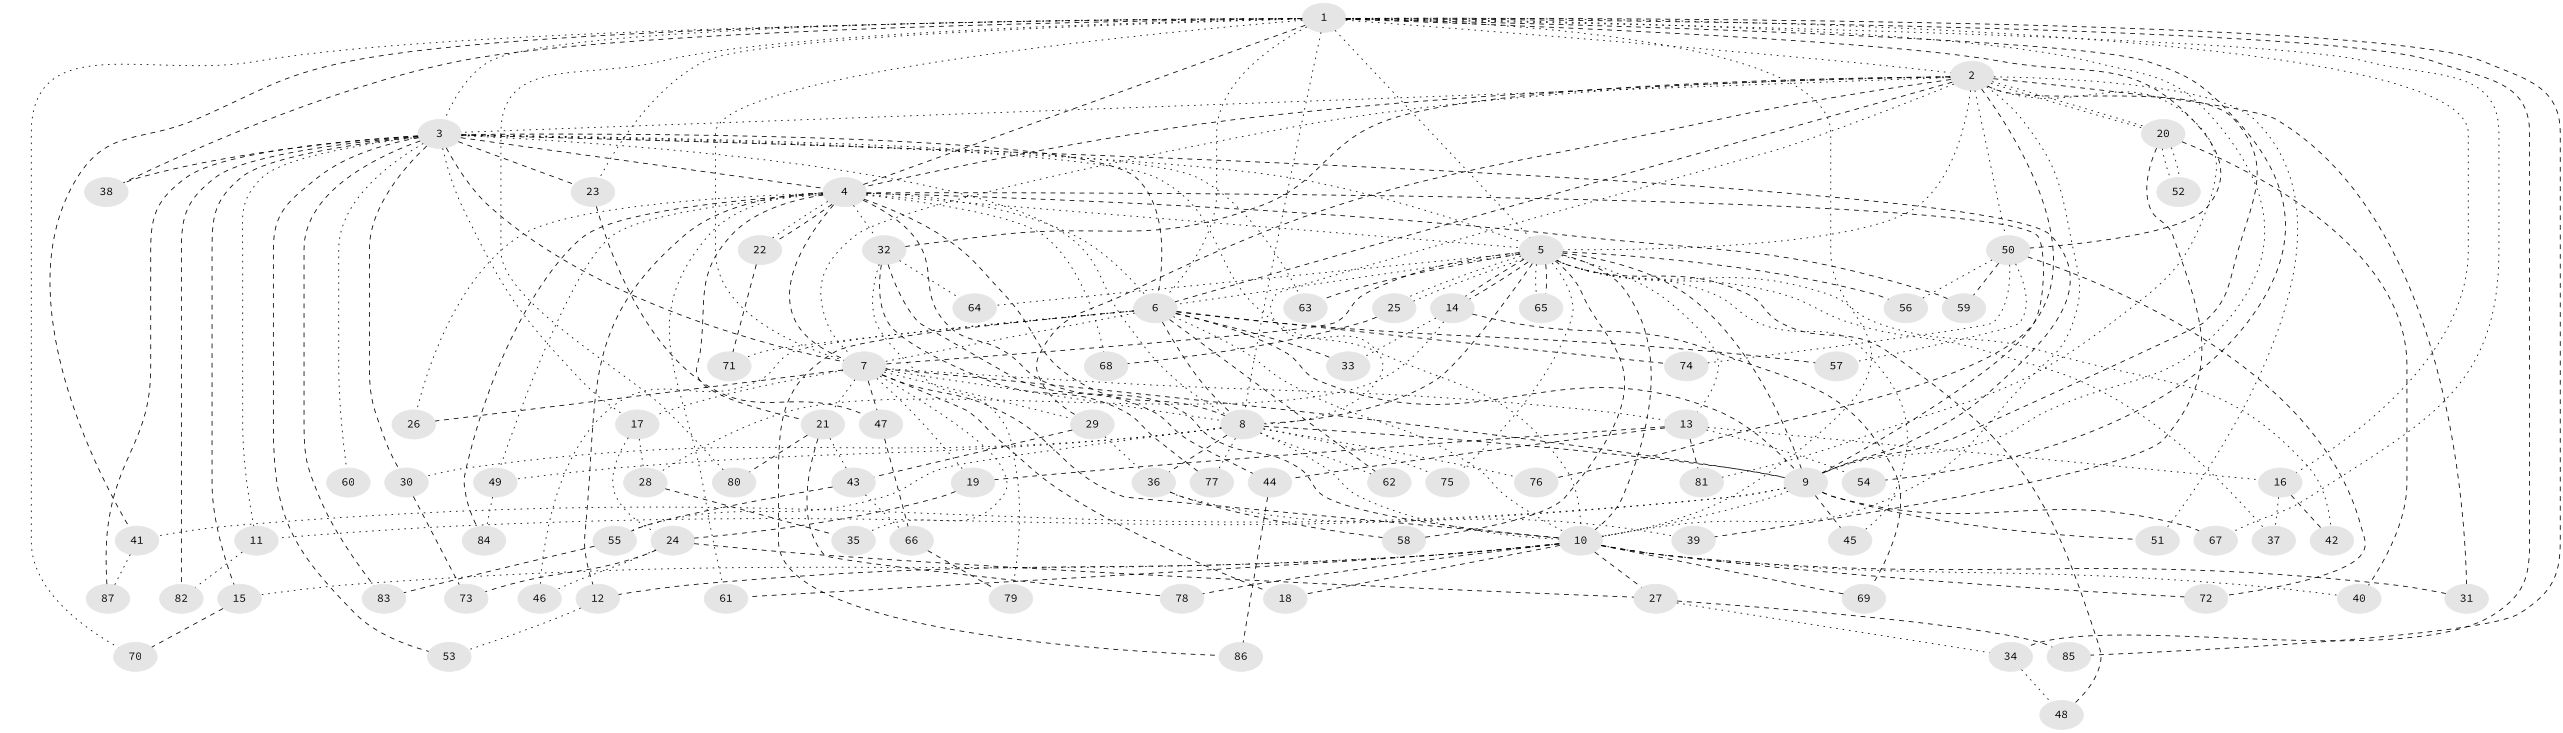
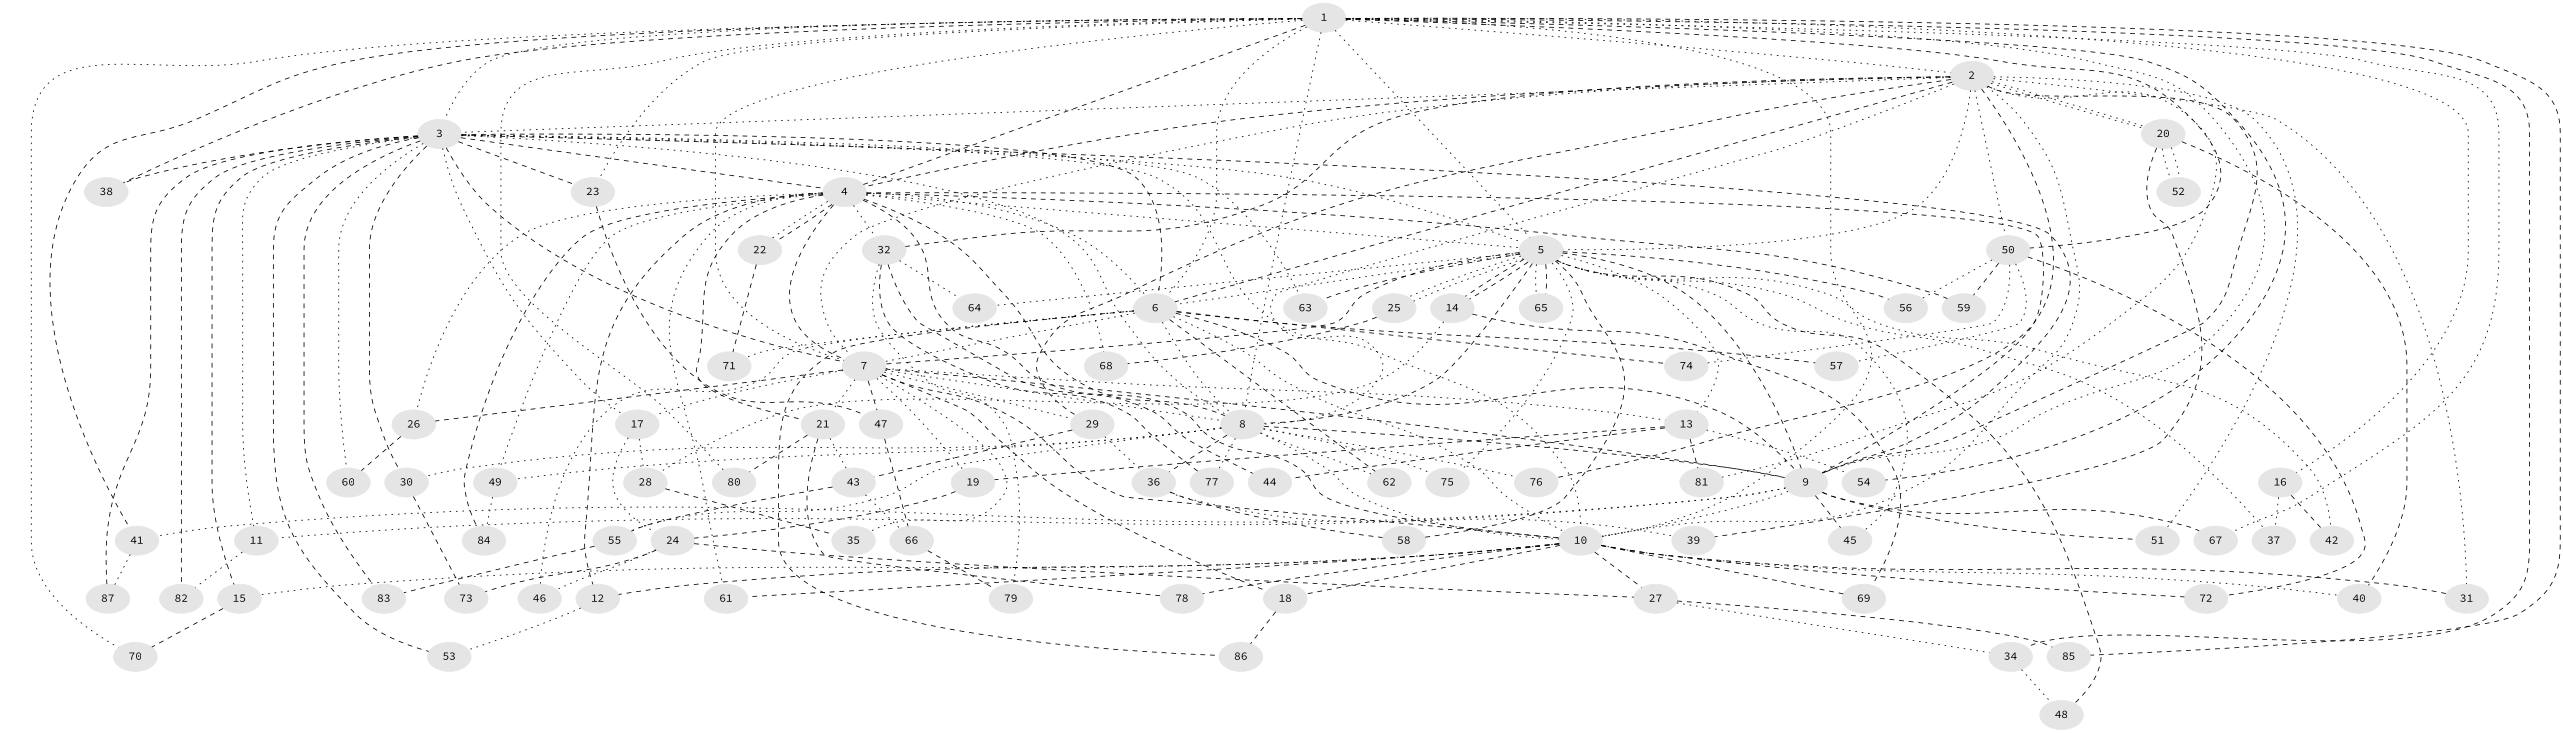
edge "2" -- "31": style dashed -> dotted
node "33": removed
edge "6" -- "8": style dashed -> dotted
edge "5" -- "10": removed
edge "26" -- "60": added
edge "13" -- "16": removed
edge "44" -- "86": now "18" -- "86"
